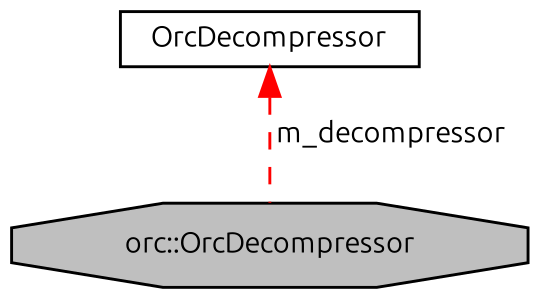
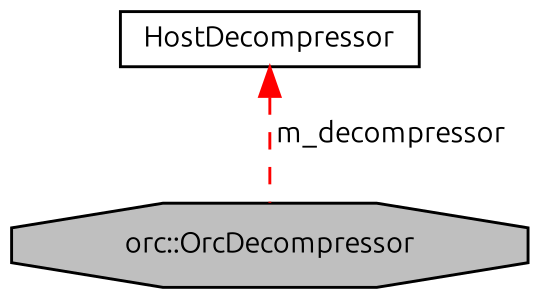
node "OrcDecompressor": label "OrcDecompressor" -> "HostDecompressor"
